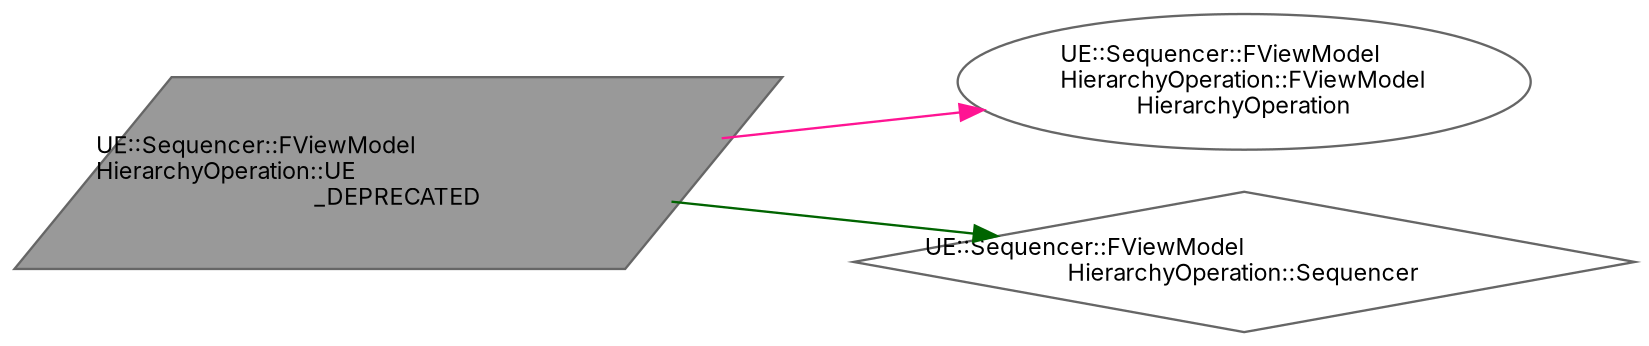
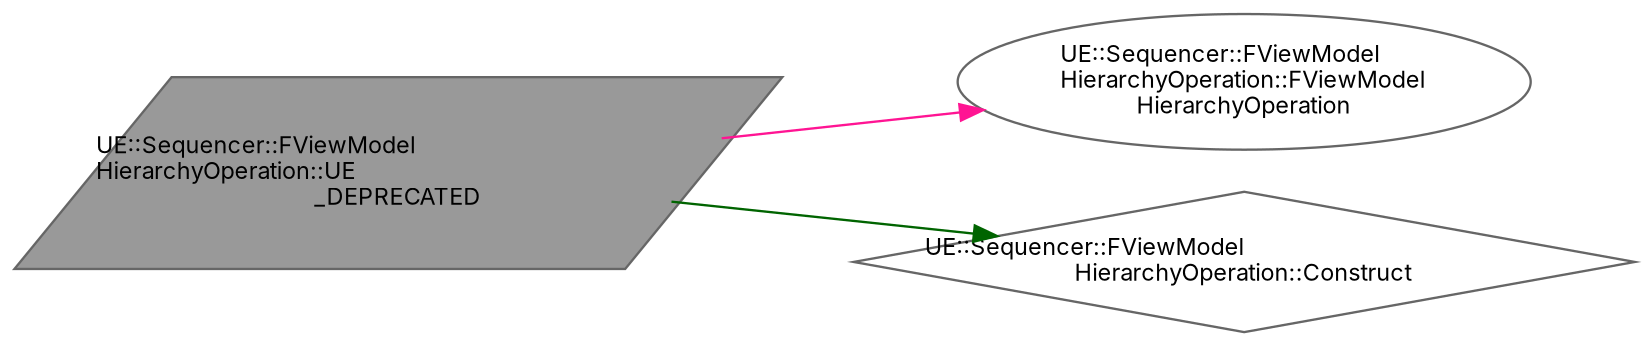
node "UE::Sequencer::FViewModel HierarchyOperation::Sequencer": label "UE::Sequencer::FViewModel HierarchyOperation::Sequencer" -> "UE::Sequencer::FViewModel HierarchyOperation::Construct"
